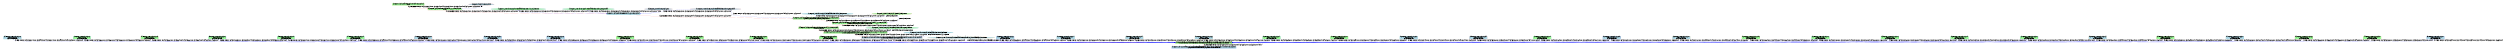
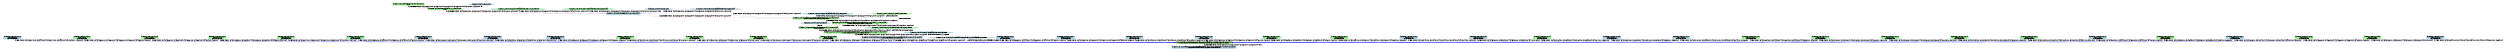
node "id:55 HopCount: -5 owner uid: owner group id: winlogon.exe": added
